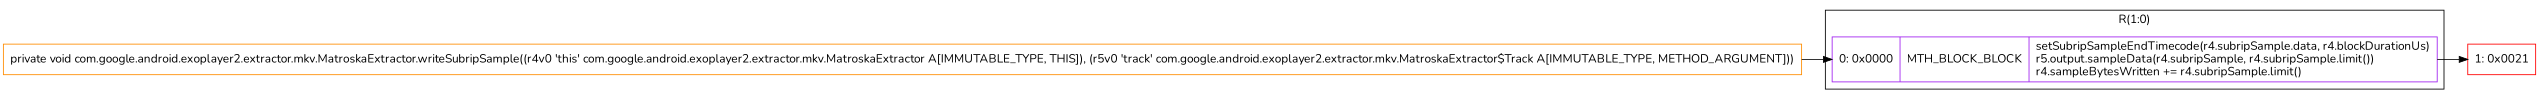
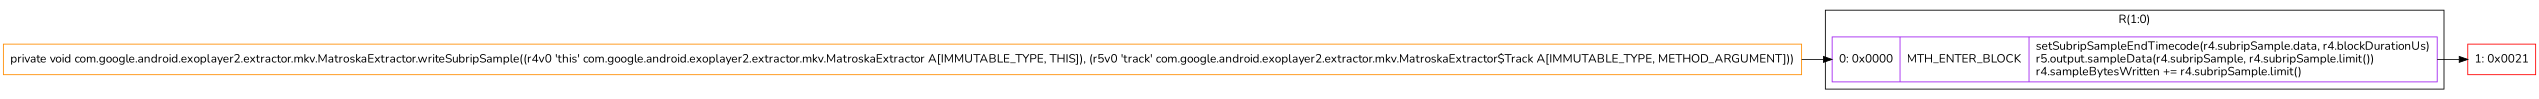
node "0: 0x0000": text "MTH_BLOCK_BLOCK" -> "MTH_ENTER_BLOCK"
